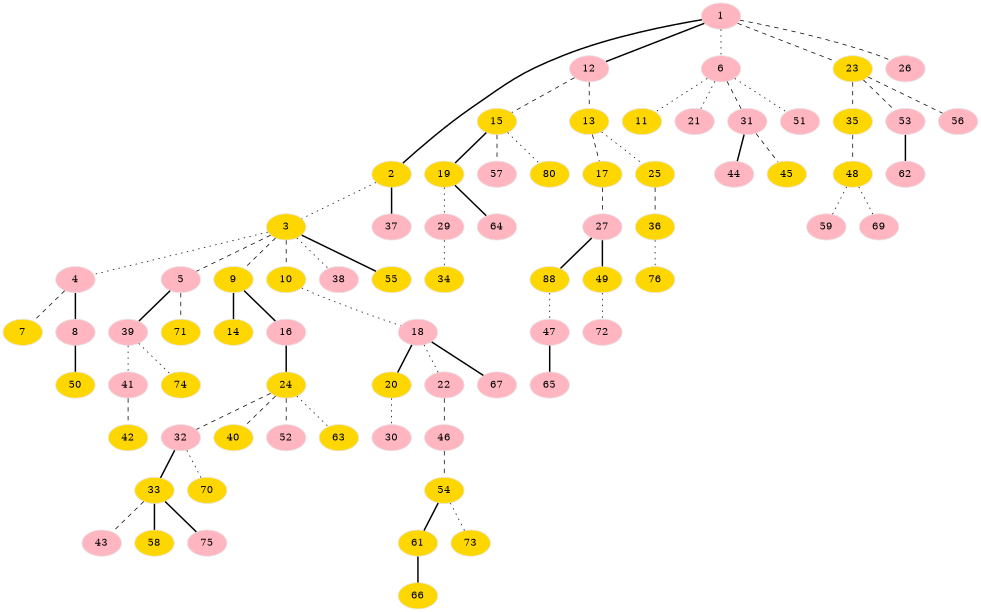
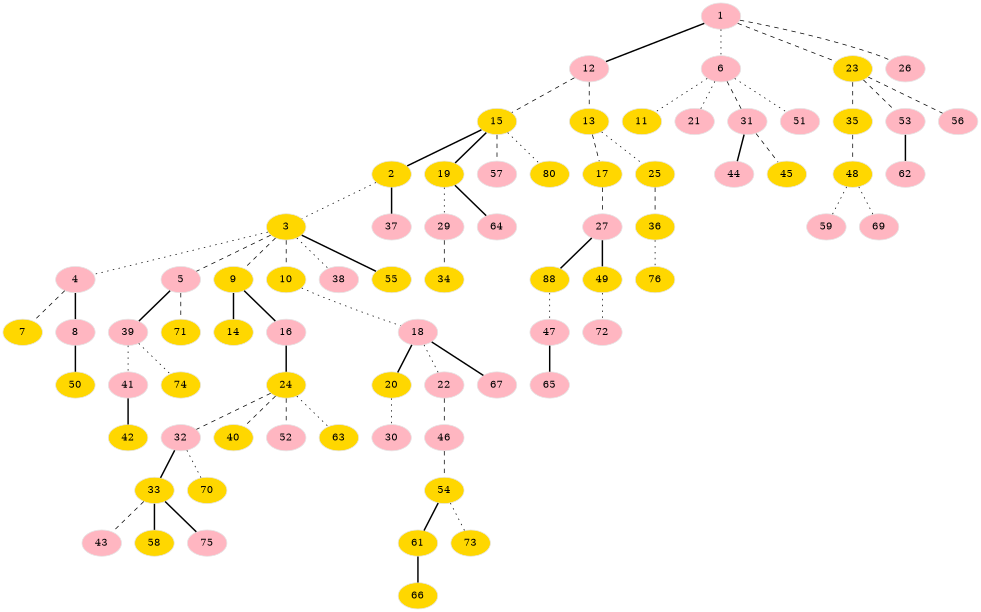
edge "1" -- "2": now "15" -- "2"
edge "29" -- "34": style dotted -> dashed
edge "41" -- "42": style dashed -> bold
